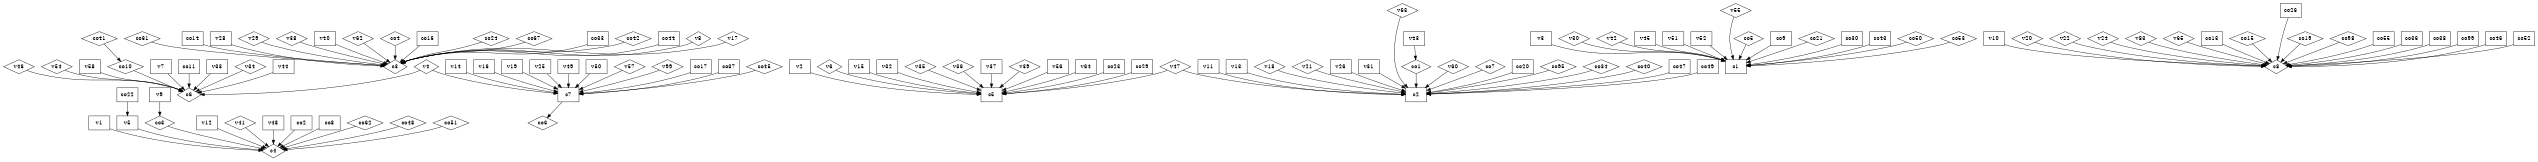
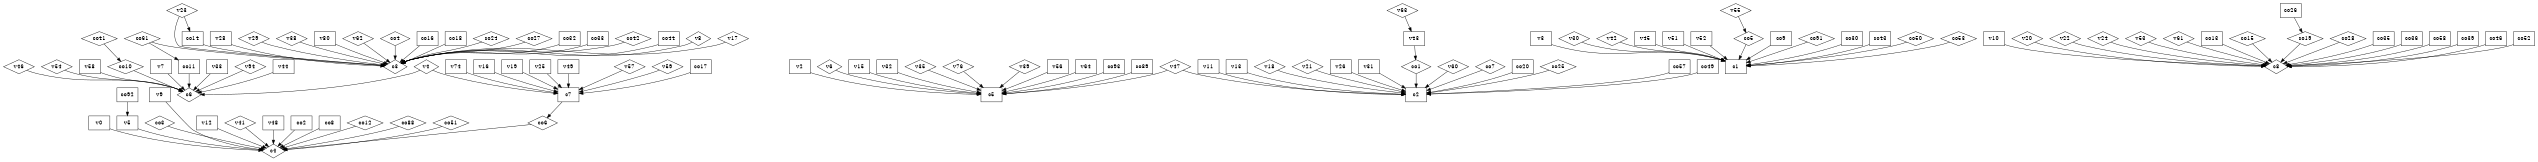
node "v23": added
edge "v55" -> "c1": now "v55" -> "co5"
edge "co26" -> "c8": now "co26" -> "co19"
node "v40": label "v40" -> "v80"
node "co18": added
node "co67": label "co67" -> "co27"
node "co32": added
node "co21": label "co21" -> "co91"
node "v83": label "v83" -> "v53"
node "v65": label "v65" -> "v61"
node "co98": label "co98" -> "co28"
node "co55": label "co55" -> "co35"
node "co38": label "co38" -> "co58"
node "co99": label "co99" -> "co39"
edge "co61" -> "co11": added
edge "v63" -> "c2": now "v63" -> "v43"
node "v34": label "v34" -> "v94"
node "v14": label "v14" -> "v74"
node "v50": removed
node "v99": label "v99" -> "v59"
node "co37": removed
node "co45": removed
node "v36": label "v36" -> "v76"
node "v37": removed
node "co23": label "co23" -> "co93"
node "co29": label "co29" -> "co89"
node "co95": label "co95" -> "co25"
node "co34": removed
node "co40": removed
node "co47": label "co47" -> "co57"
node "co22": label "co22" -> "co92"
edge "v9" -> "co3": now "v9" -> "c4"
node "v1": label "v1" -> "v0"
node "co62": label "co62" -> "co12"
node "co48": label "co48" -> "co88"
edge "co6" -> "c4": added
